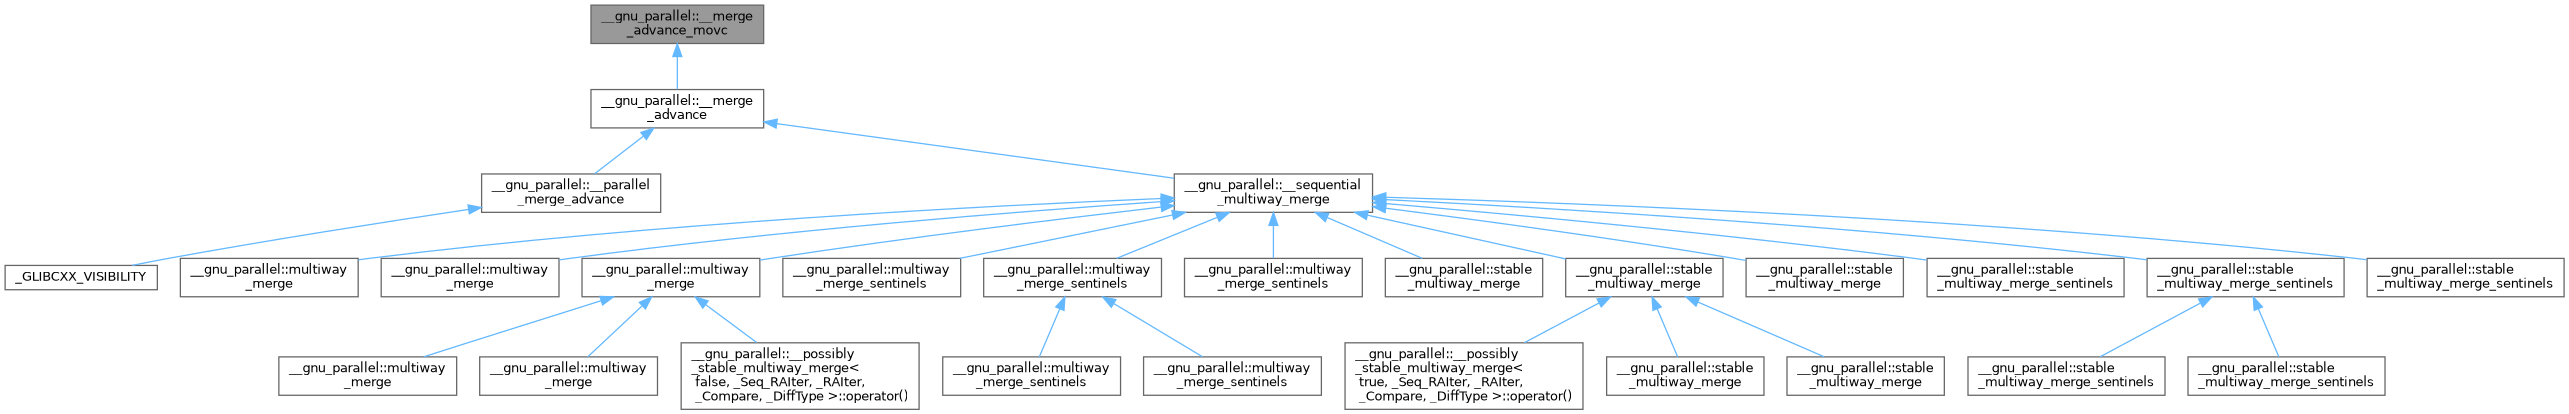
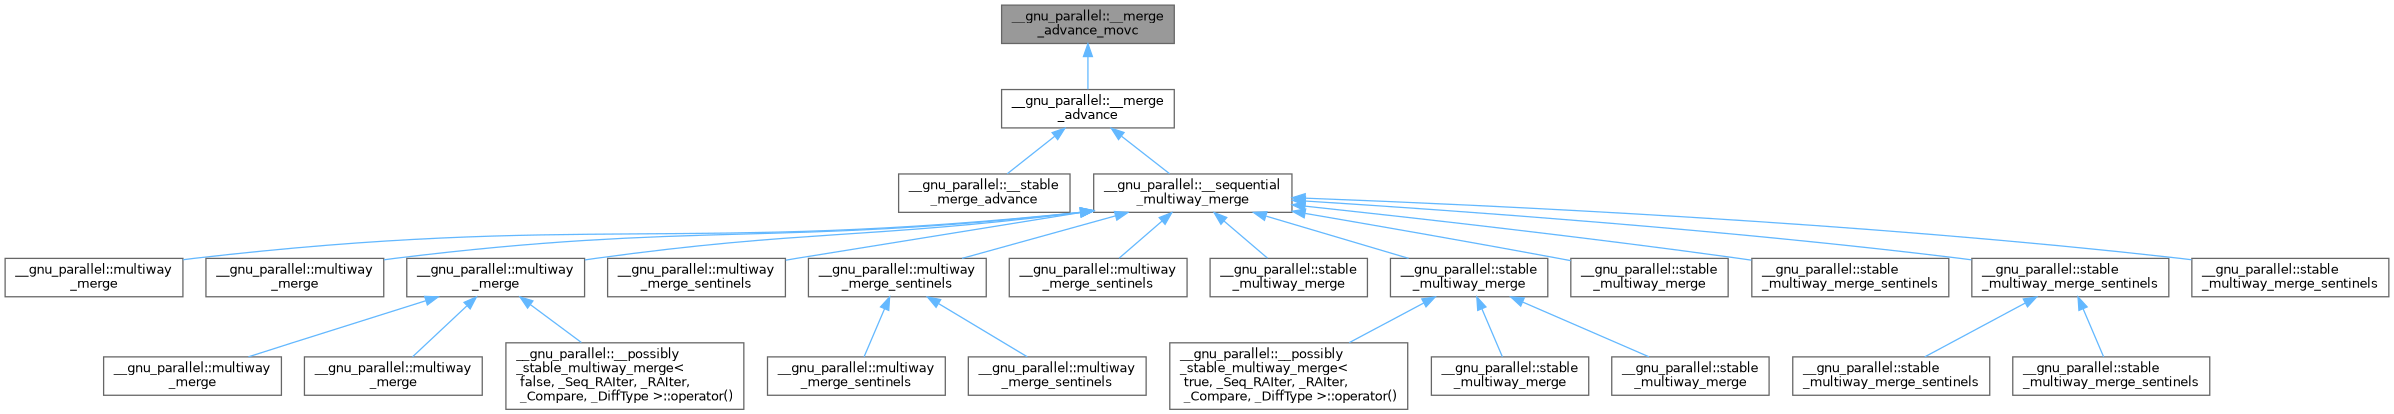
node "__gnu_parallel::__parallel _merge_advance": label "__gnu_parallel::__parallel _merge_advance" -> "__gnu_parallel::__stable _merge_advance"
node "_GLIBCXX_VISIBILITY": removed
